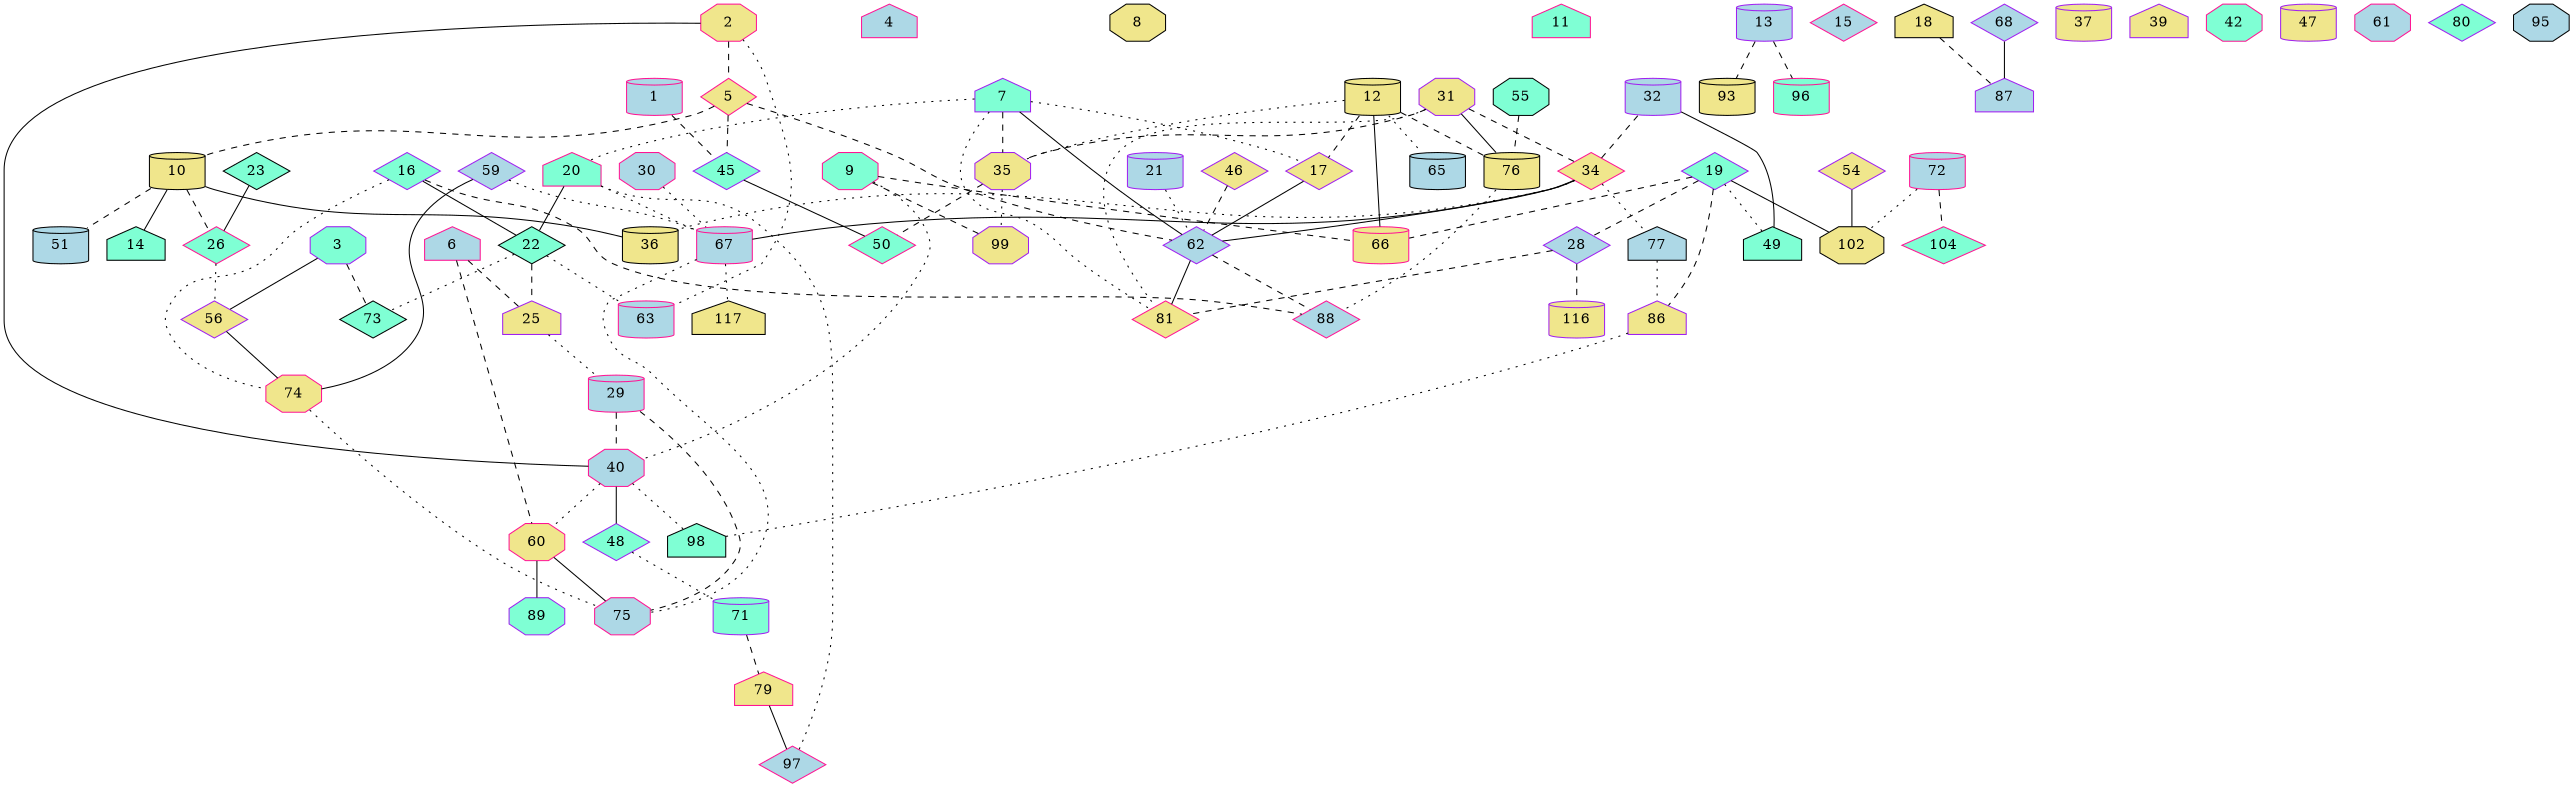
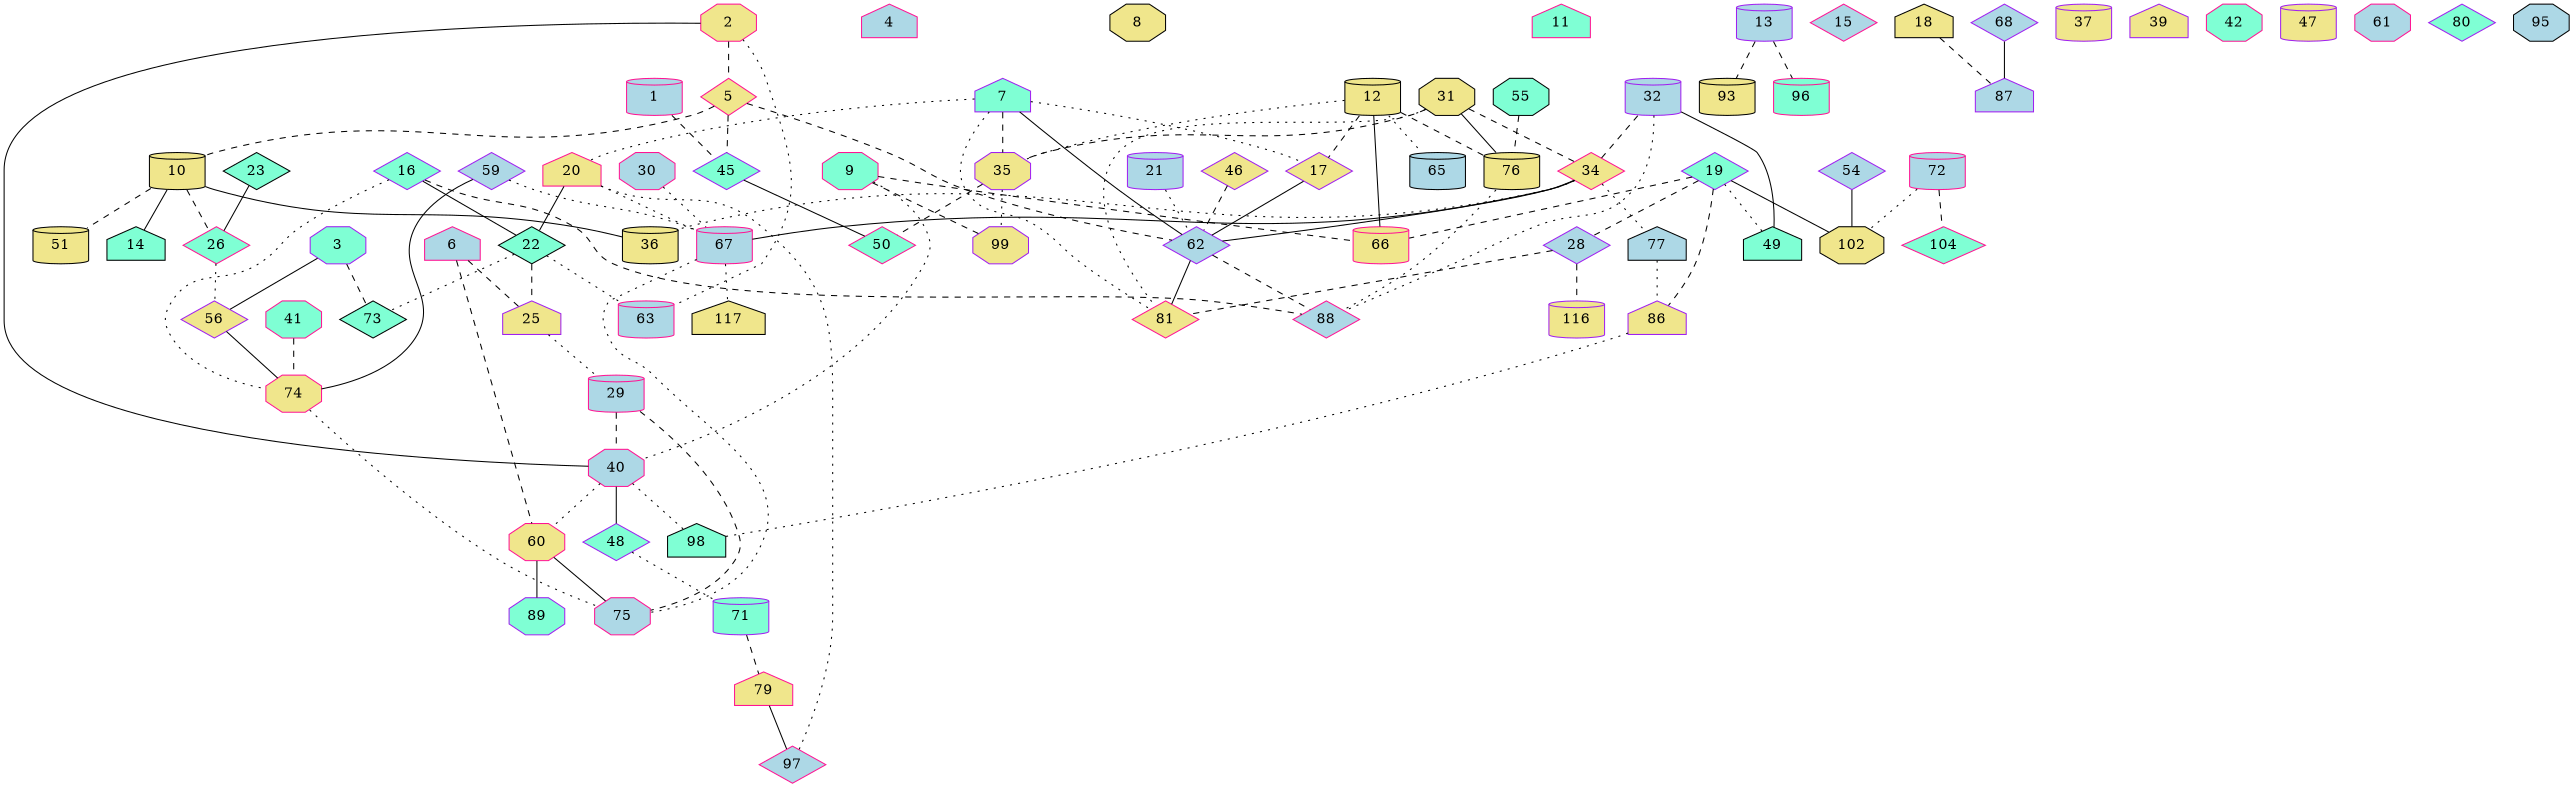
node "31": color purple -> black
node "20": fillcolor aquamarine -> khaki
node "54": fillcolor khaki -> lightblue
edge "32" -- "88": added
node "51": fillcolor lightblue -> khaki
node "41": added
